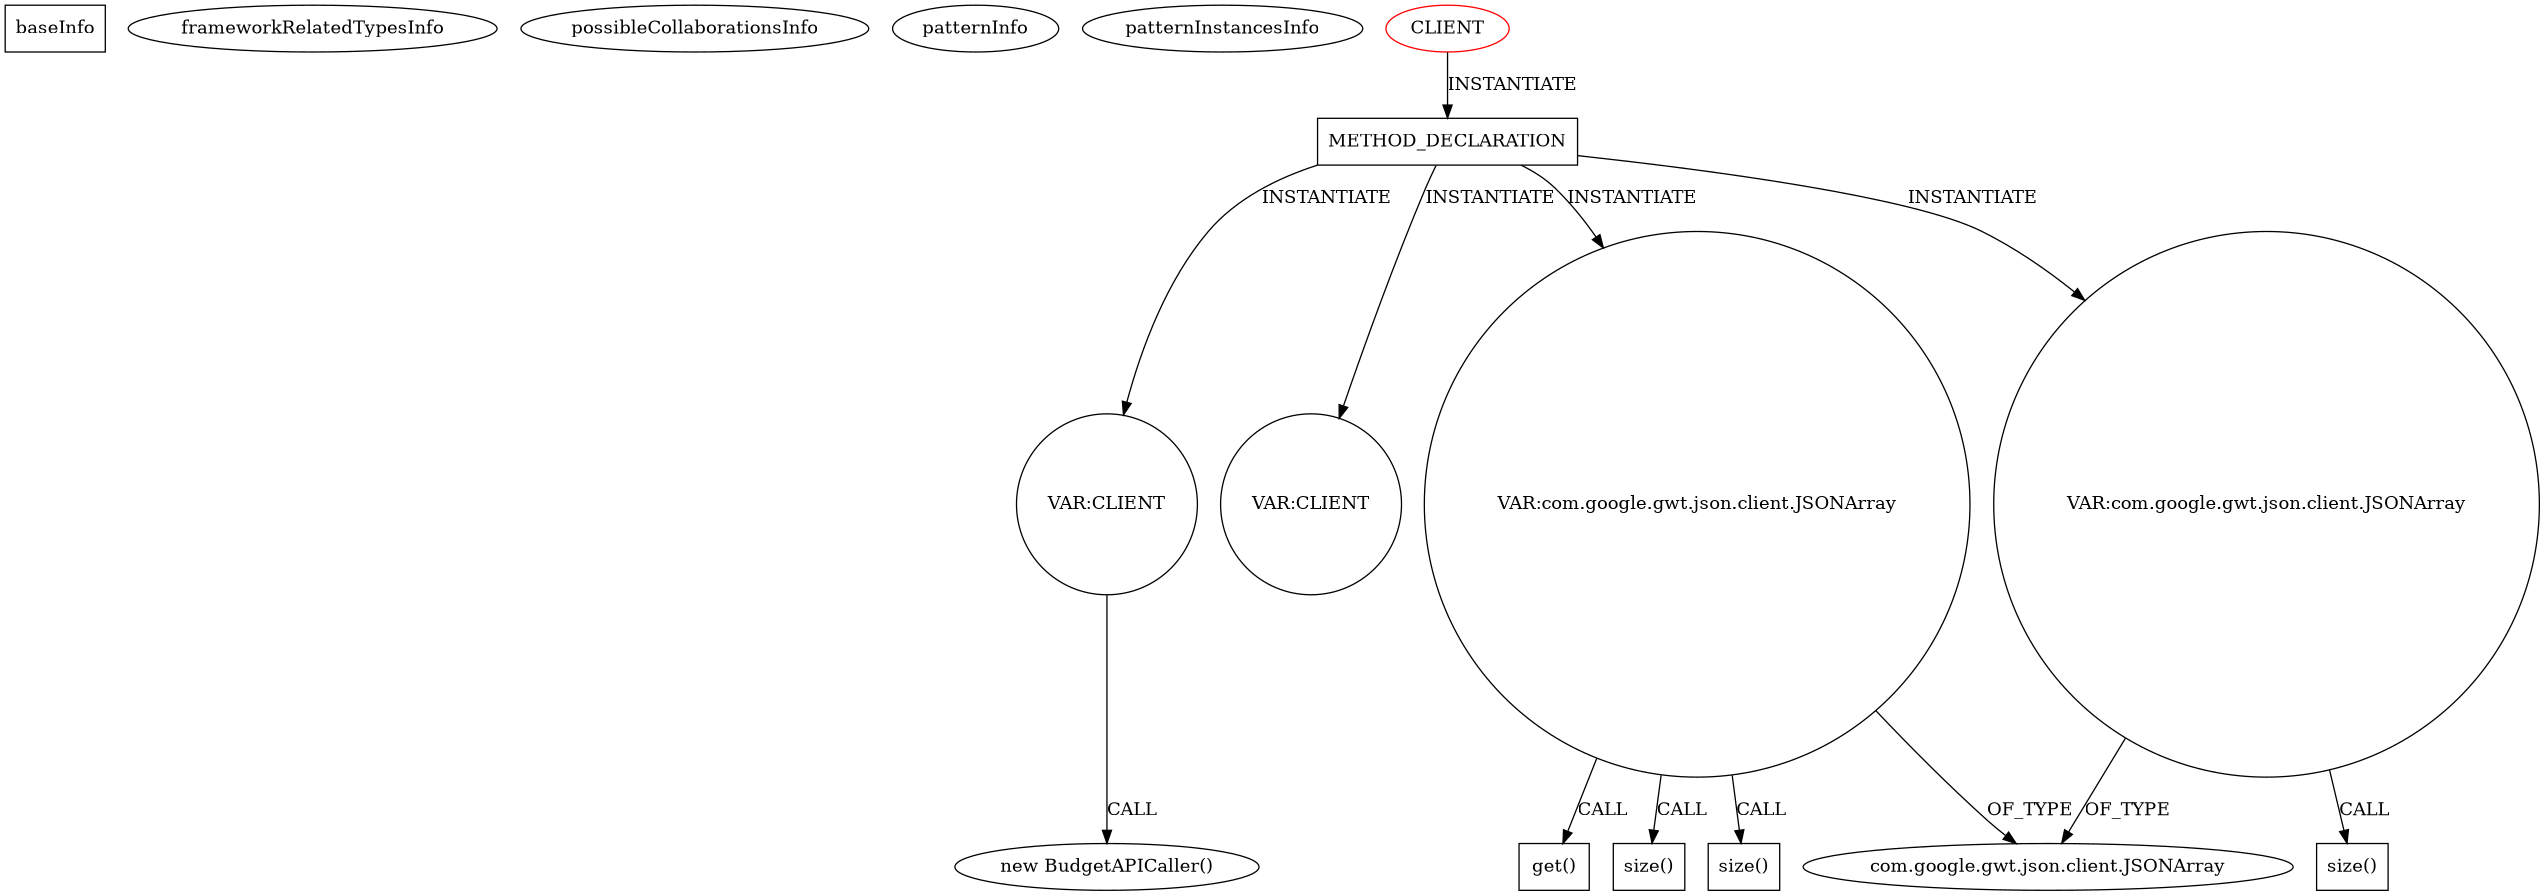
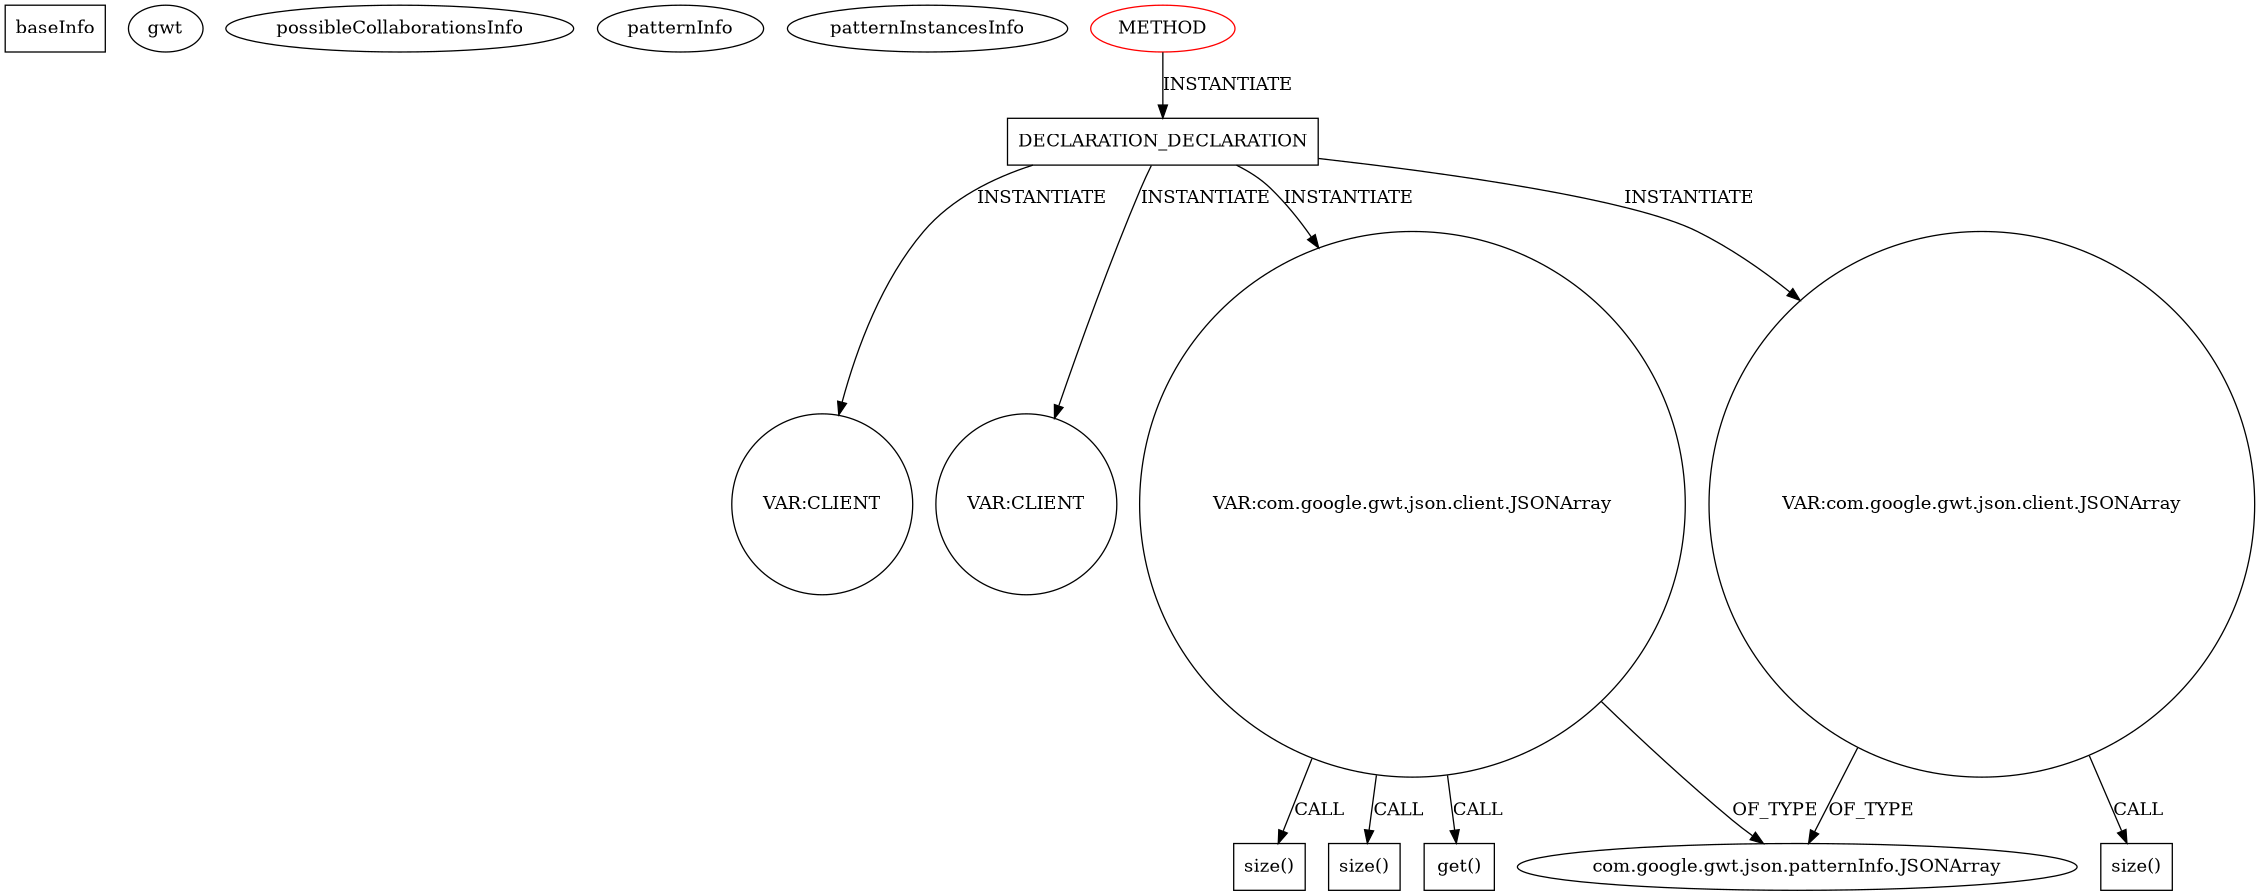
node "frameworkRelatedTypesInfo": label "frameworkRelatedTypesInfo" -> "gwt"
node "CLIENT": label "CLIENT" -> "METHOD"
node "METHOD_DECLARATION": label "METHOD_DECLARATION" -> "DECLARATION_DECLARATION"
node "new BudgetAPICaller()": removed
node "com.google.gwt.json.client.JSONArray": label "com.google.gwt.json.client.JSONArray" -> "com.google.gwt.json.patternInfo.JSONArray"
